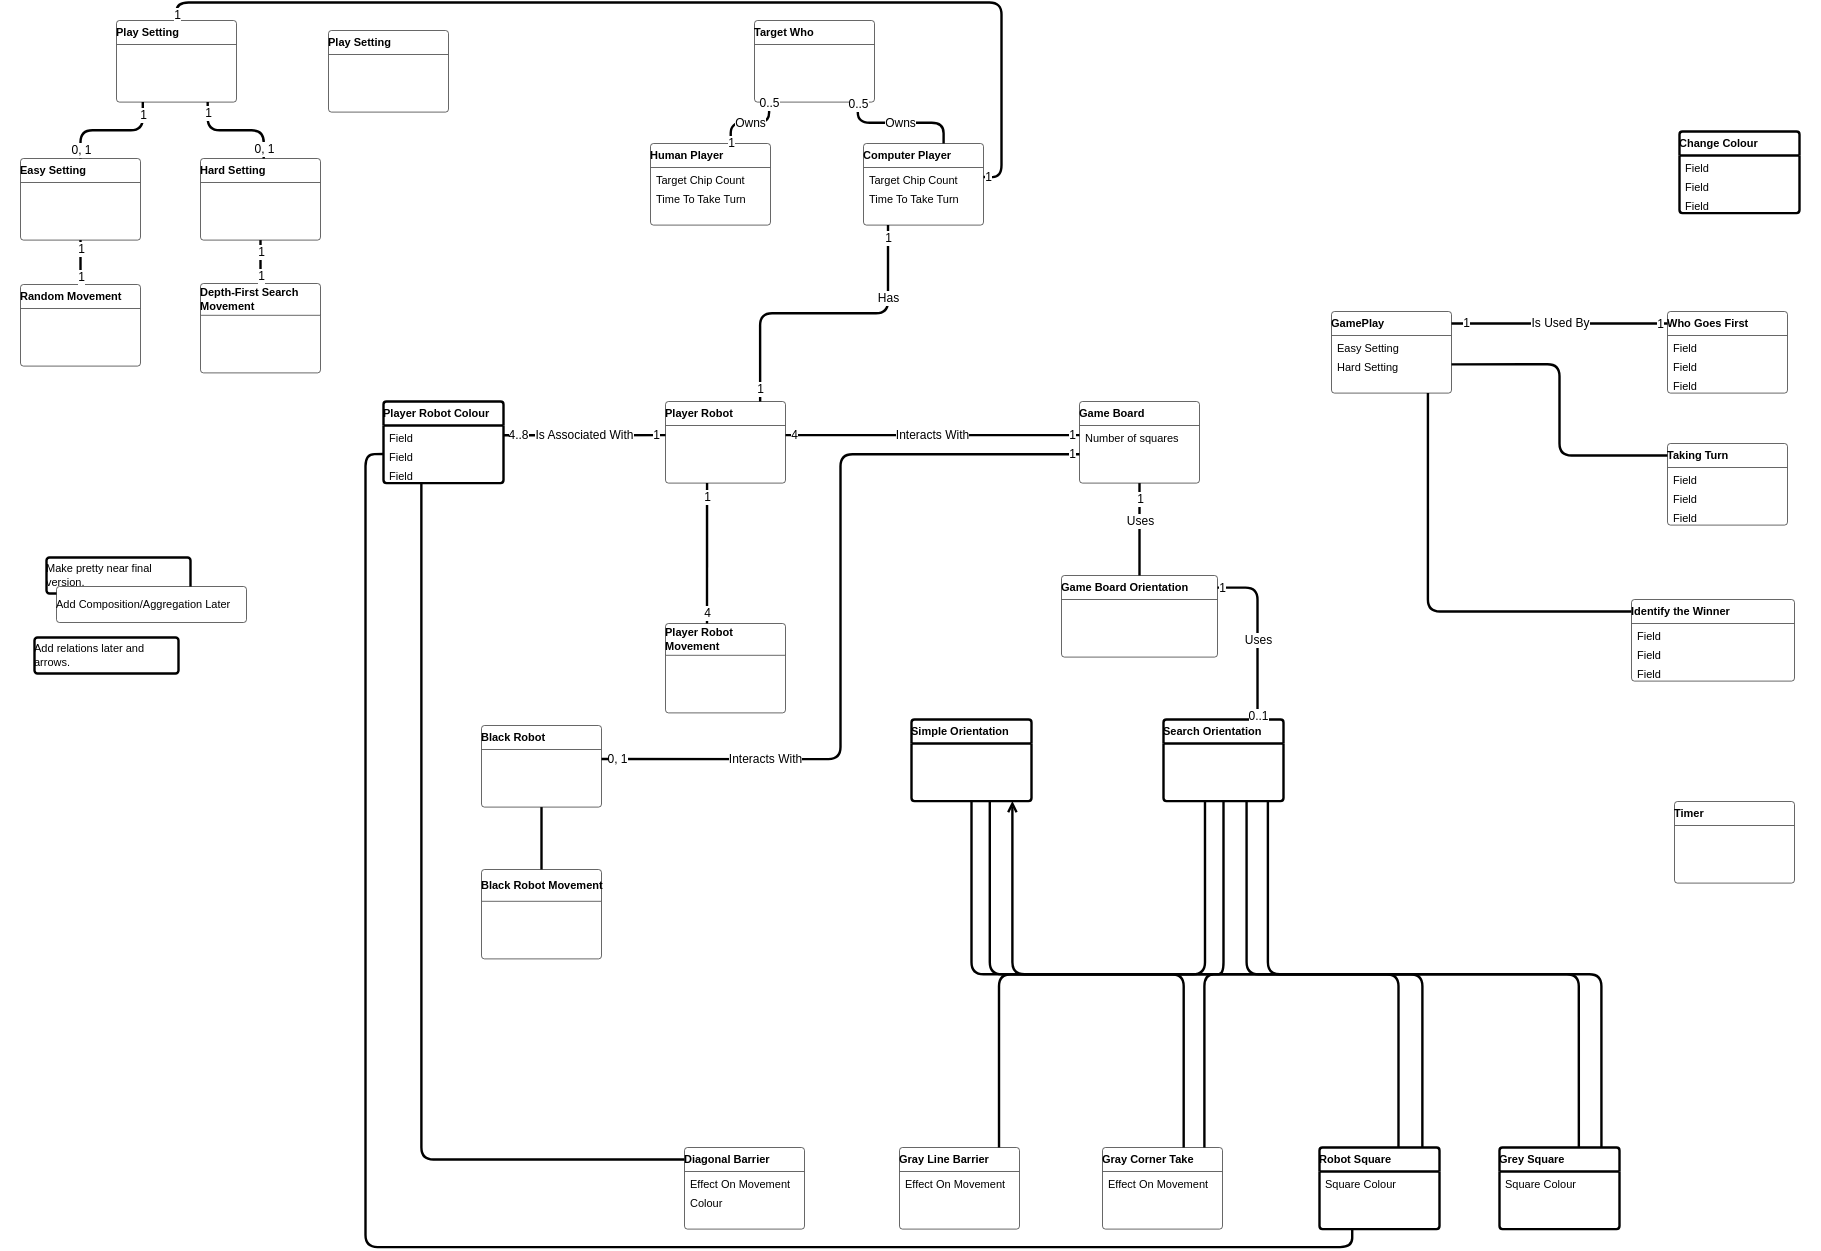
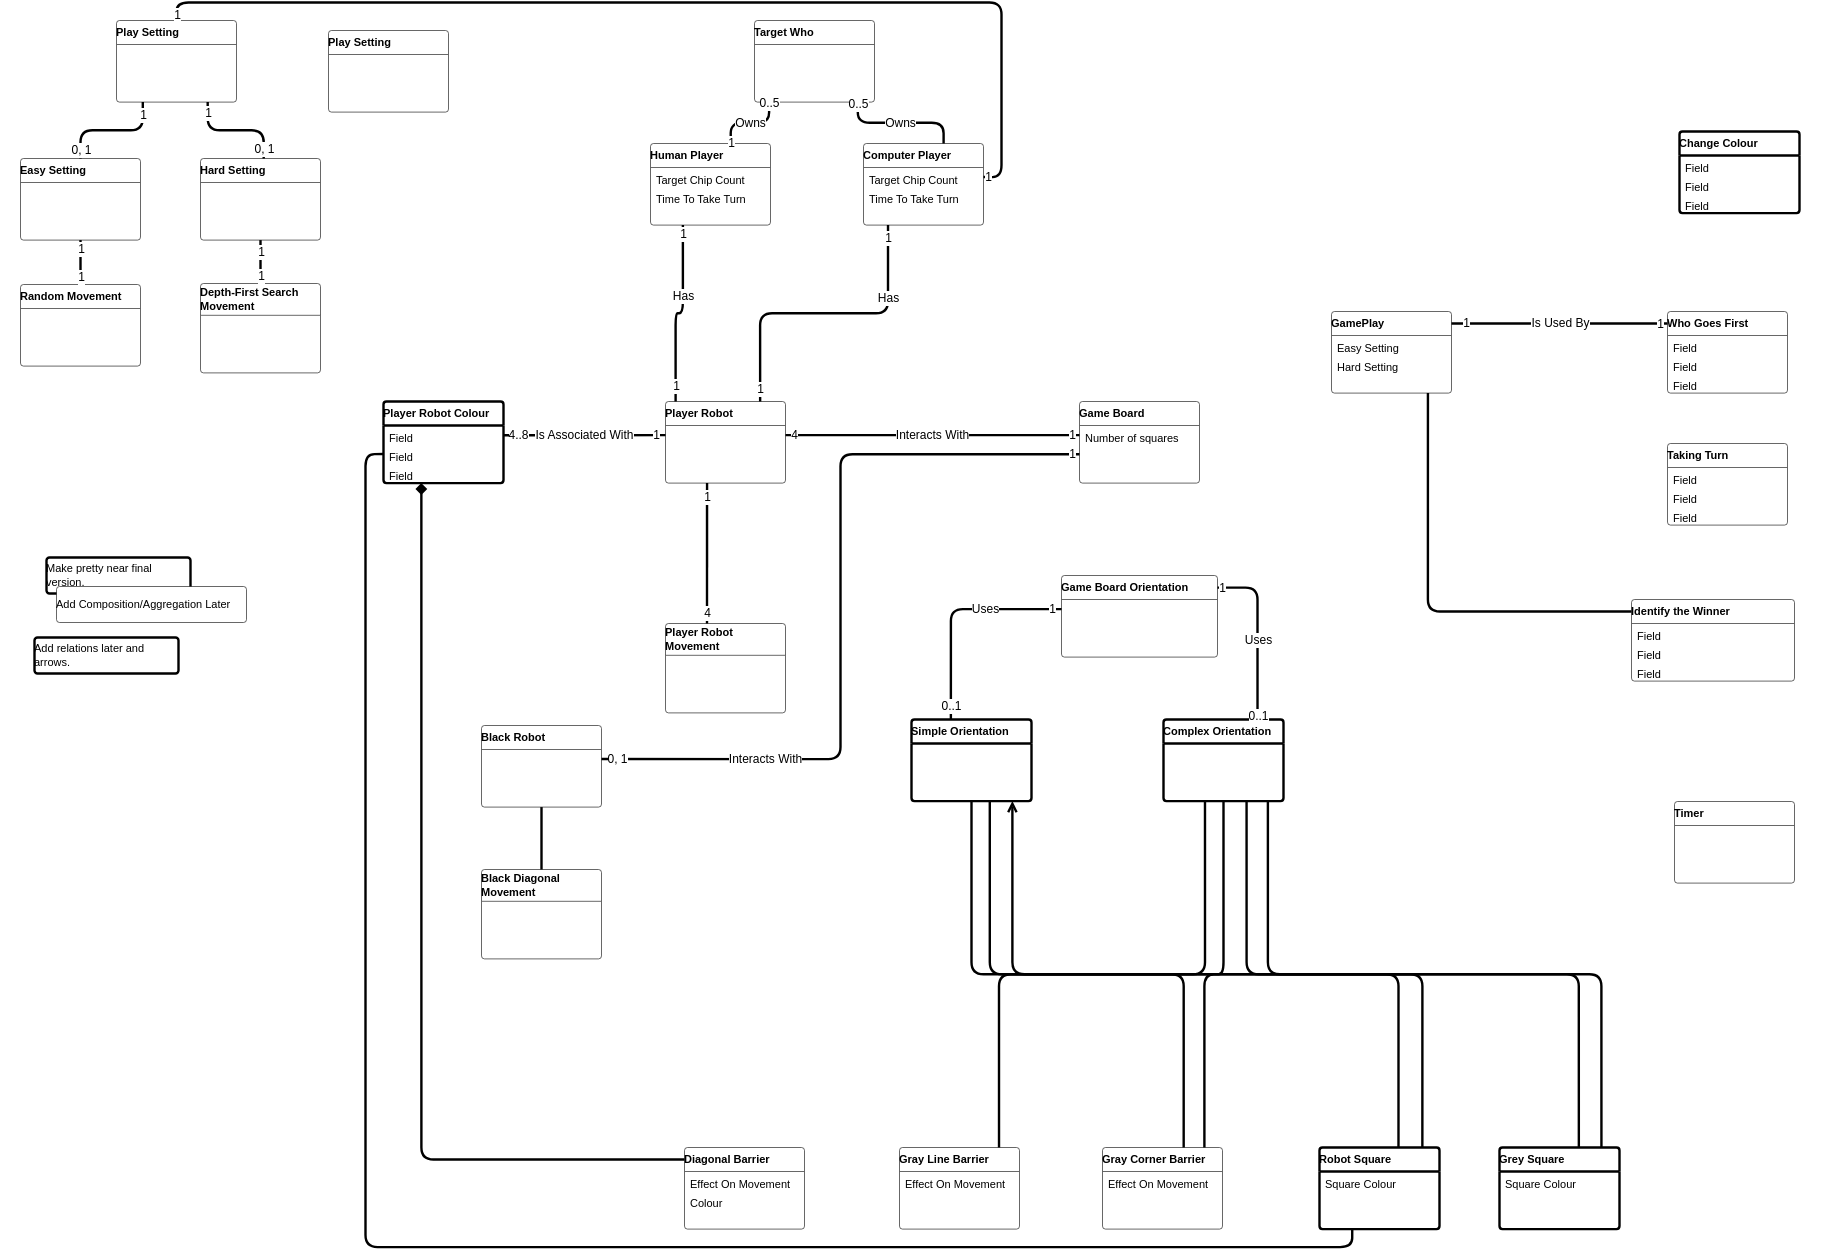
edge "Human Player" -- "Player Robot": added, labels "1", "Has", "1"
edge "GamePlay" -- "Taking Turn": removed
edge "Player Robot Colour" -- "Diagonal Barrier": arrowhead none -> diamond
edge "Game Board" -- "Game Board Orientation": removed, labels "1", "Uses"
edge "Game Board Orientation" -- "Simple Orientation": added, labels "1", "Uses", "0..1"
node "Search Orientation": label "Search Orientation" -> "Complex Orientation"
node "Black Robot Movement": label "Black Robot Movement" -> "Black Diagonal Movement"
node "Gray Corner Take": label "Gray Corner Take" -> "Gray Corner Barrier"
